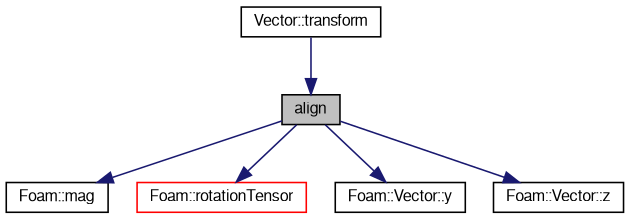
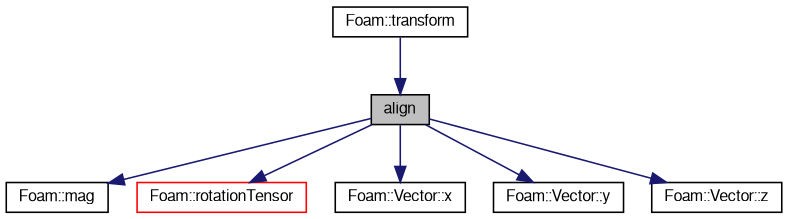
node "Vector::transform": label "Vector::transform" -> "Foam::transform"
node "Foam::Vector::x": added
